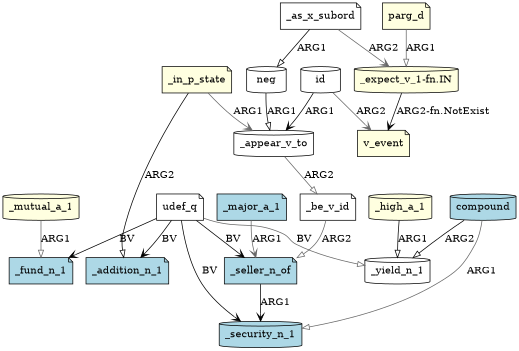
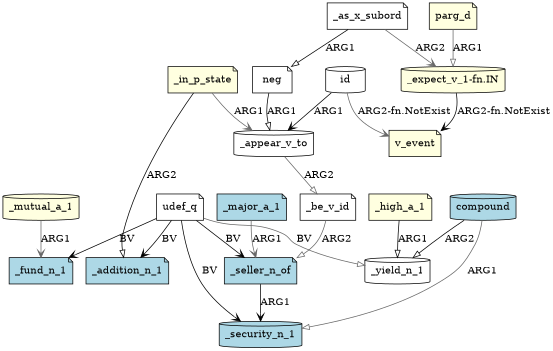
node "neg": shape cylinder -> note
edge "id" -> "v_event": label "ARG2" -> "ARG2-fn.NotExist"
node "_high_a_1": shape cylinder -> note
edge "_mutual_a_1" -> "_fund_n_1": arrowhead onormal -> vee
